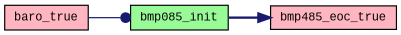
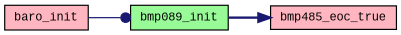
node "baro_true": label "baro_true" -> "baro_init"
node "bmp085_init": label "bmp085_init" -> "bmp089_init"
